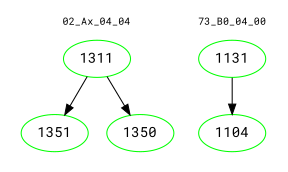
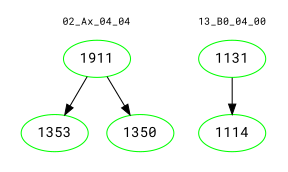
cluster "73_B0_04_00": label "73_B0_04_00" -> "13_B0_04_00"
node "1311": label "1311" -> "1911"
node "1351": label "1351" -> "1353"
node "1104": label "1104" -> "1114"
